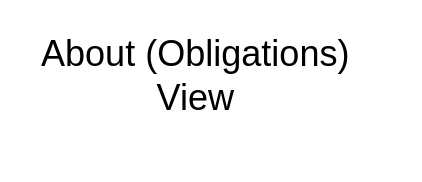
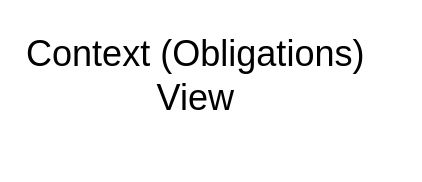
node "About (Obligations) View": label "About (Obligations) View" -> "Context (Obligations) View"
